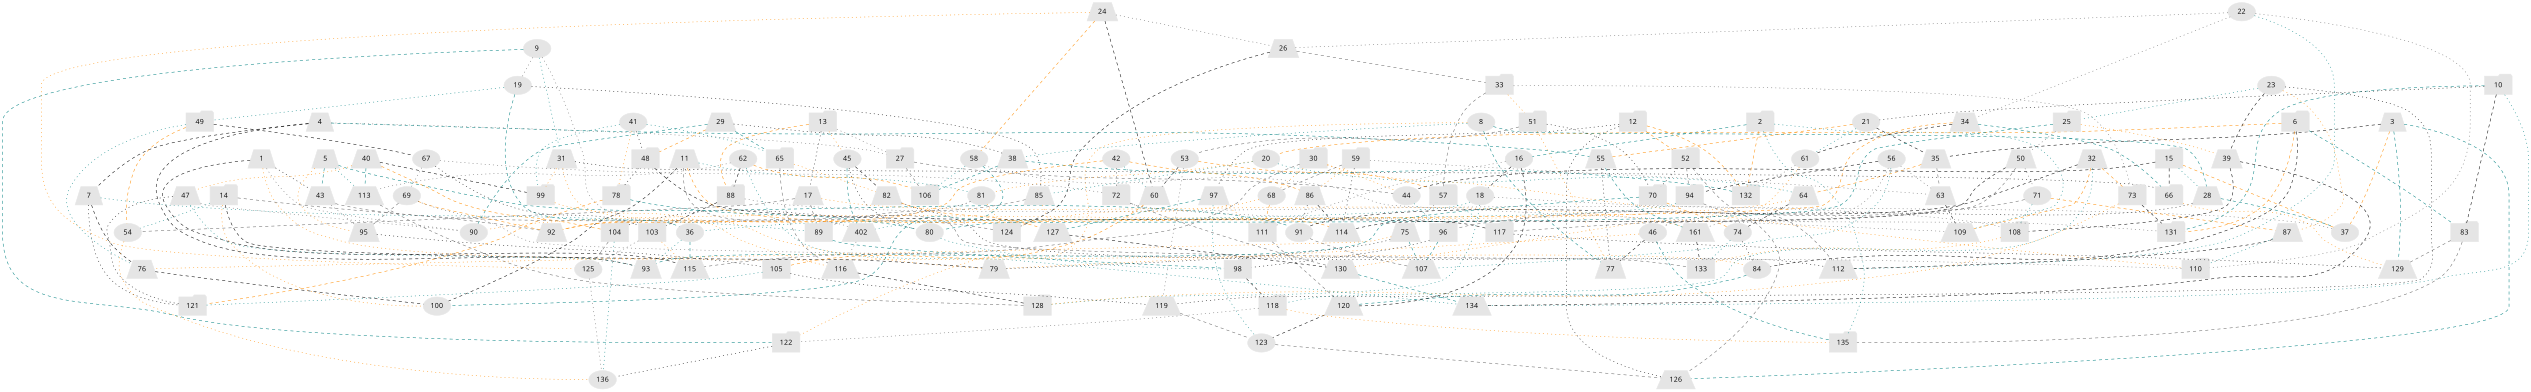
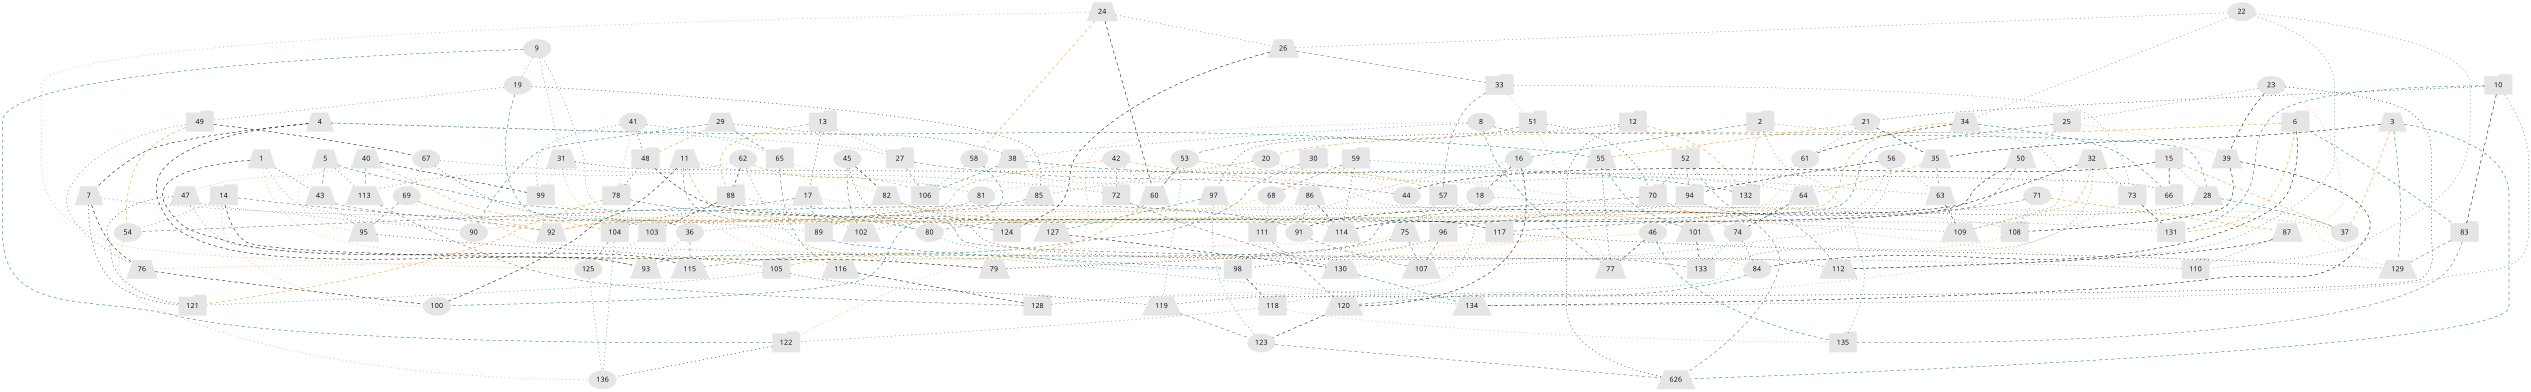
node "402": label "402" -> "102"
node "161": label "161" -> "101"
node "126": label "126" -> "626"
